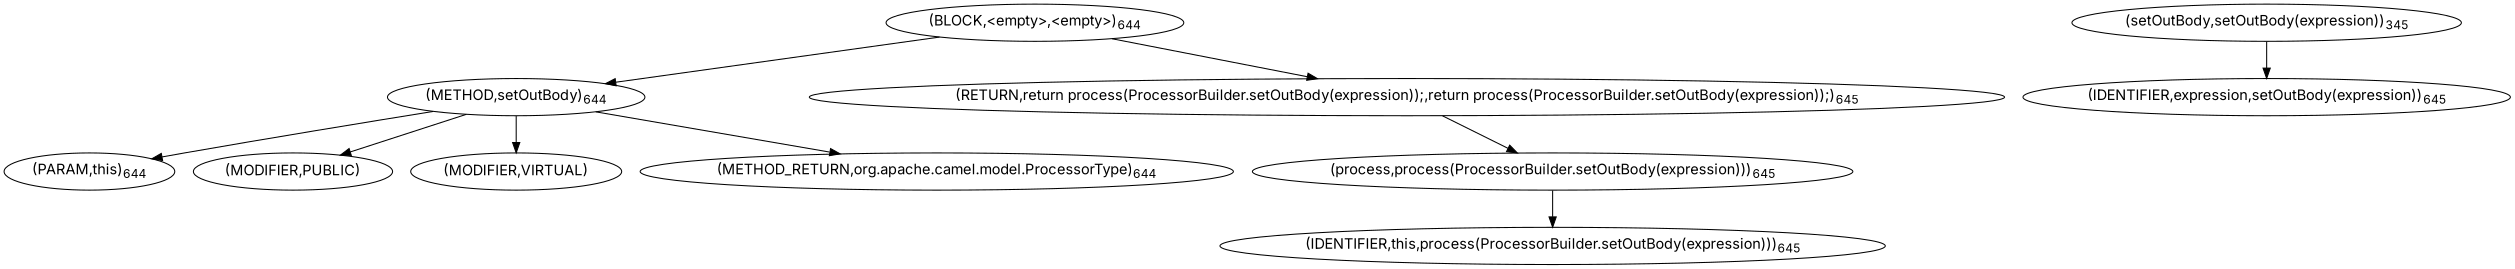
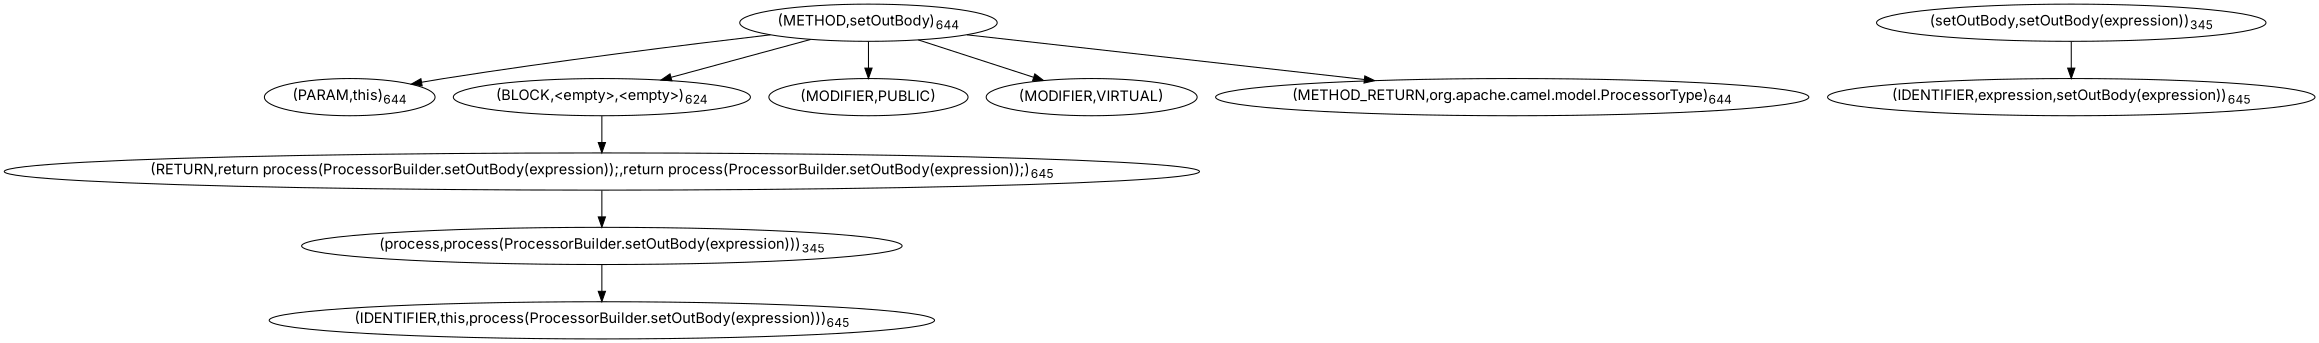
node "(BLOCK,<empty>,<empty>)": text "644" -> "624"
edge "(BLOCK,<empty>,<empty>)" -> "(METHOD,setOutBody)": reversed
node "(process,process(ProcessorBuilder.setOutBody(expression)))": text "645" -> "345"
